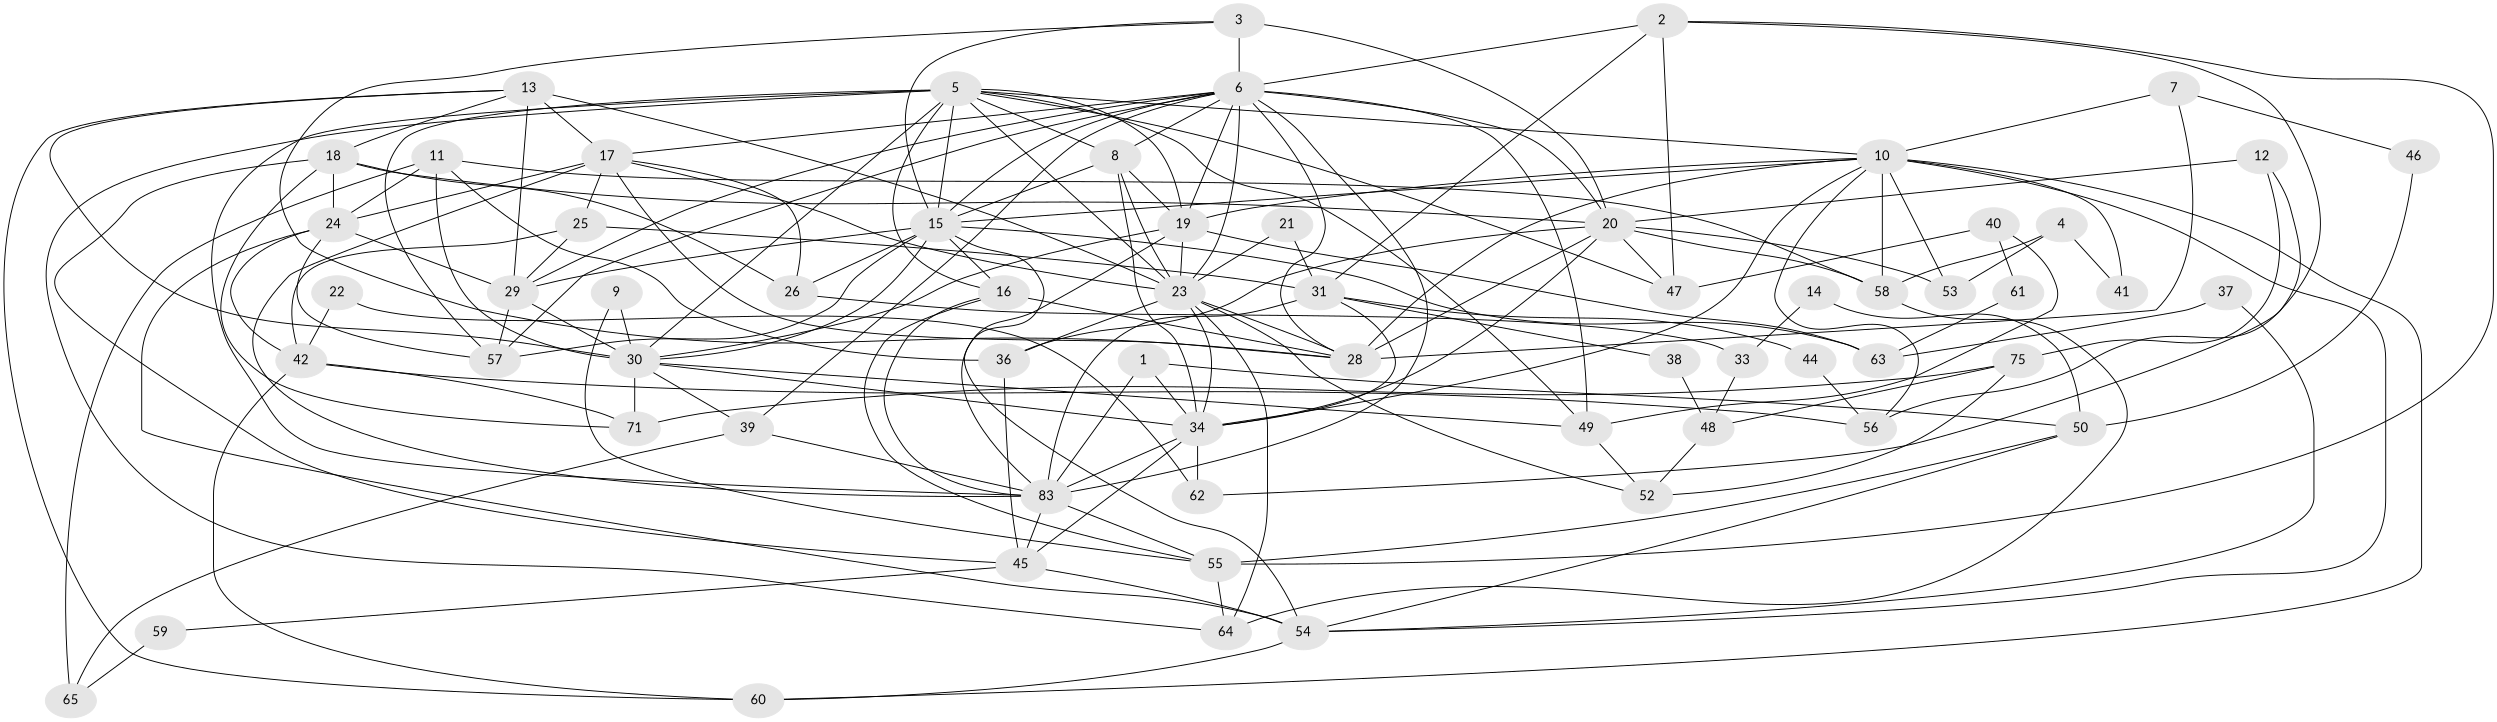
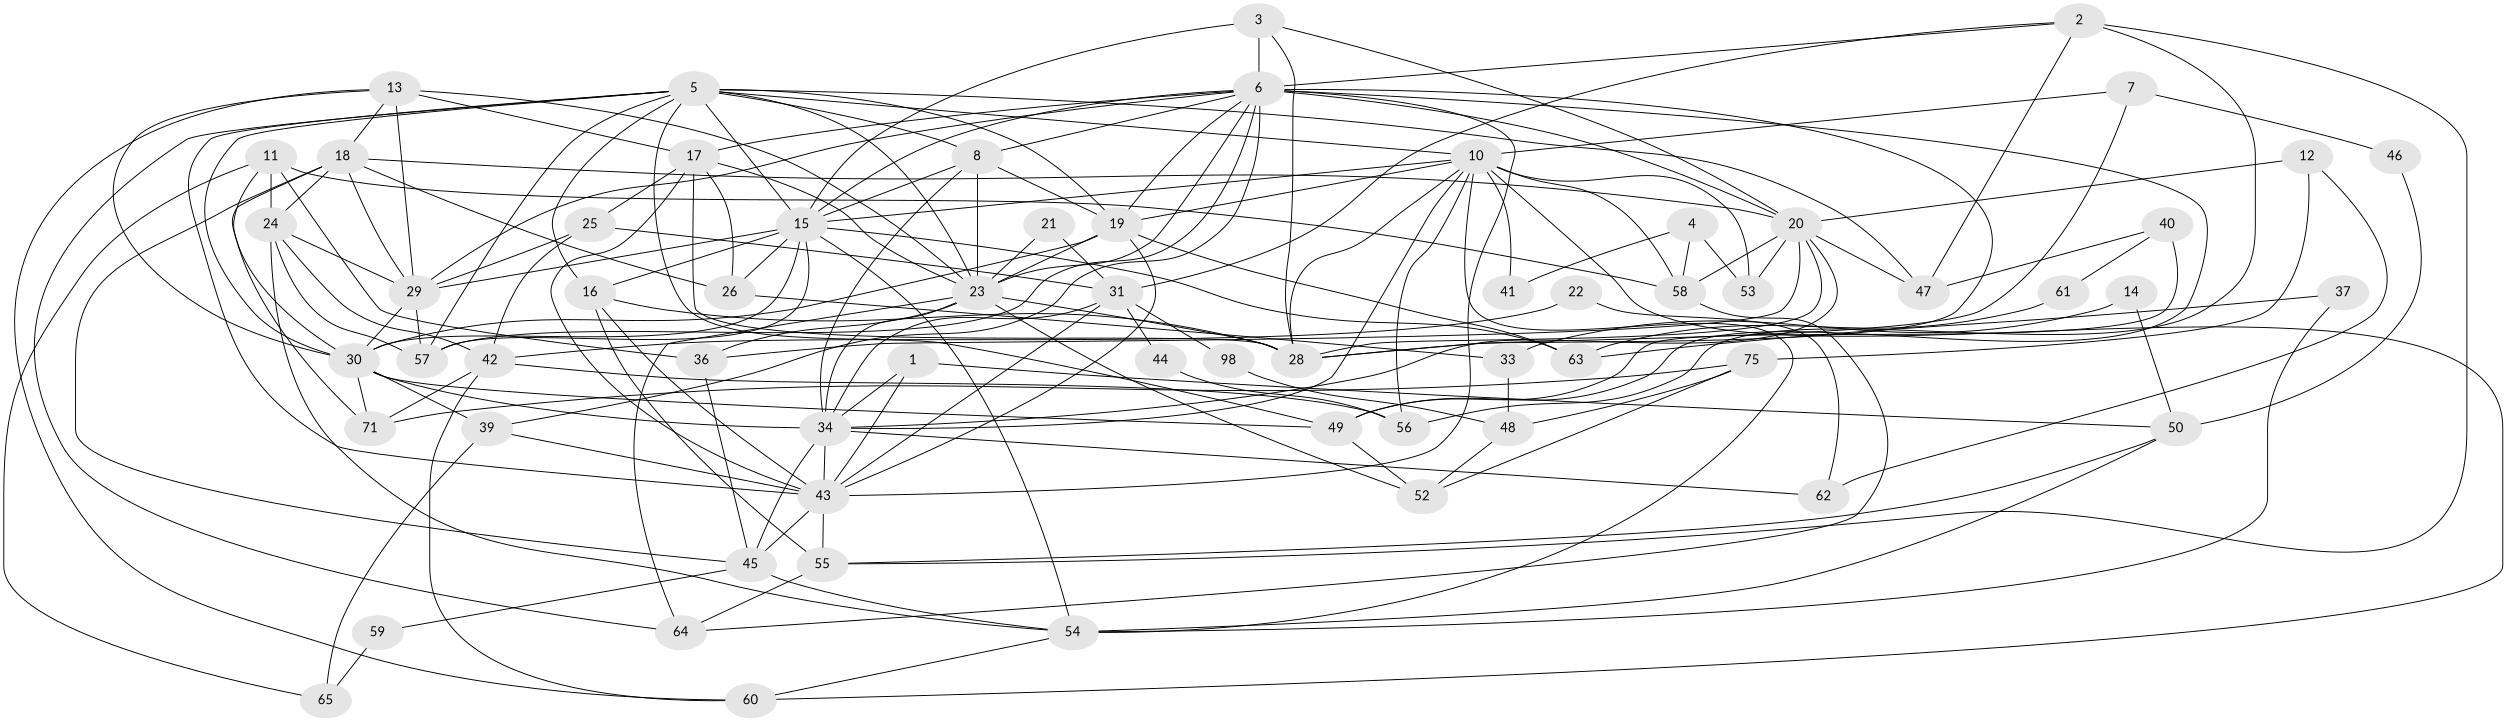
edge "17" -- "24": removed
edge "18" -- "29": added
node "9": removed
node "38": label "38" -> "98"
node "83": label "83" -> "43"
